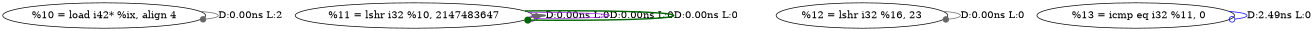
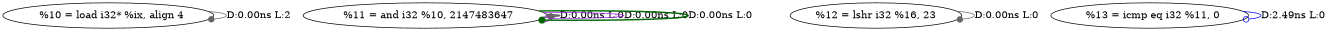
node "%10 = load i42* %ix, align 4": label "%10 = load i42* %ix, align 4" -> "%10 = load i32* %ix, align 4"
node "%11 = lshr i32 %10, 2147483647": label "%11 = lshr i32 %10, 2147483647" -> "%11 = and i32 %10, 2147483647"
